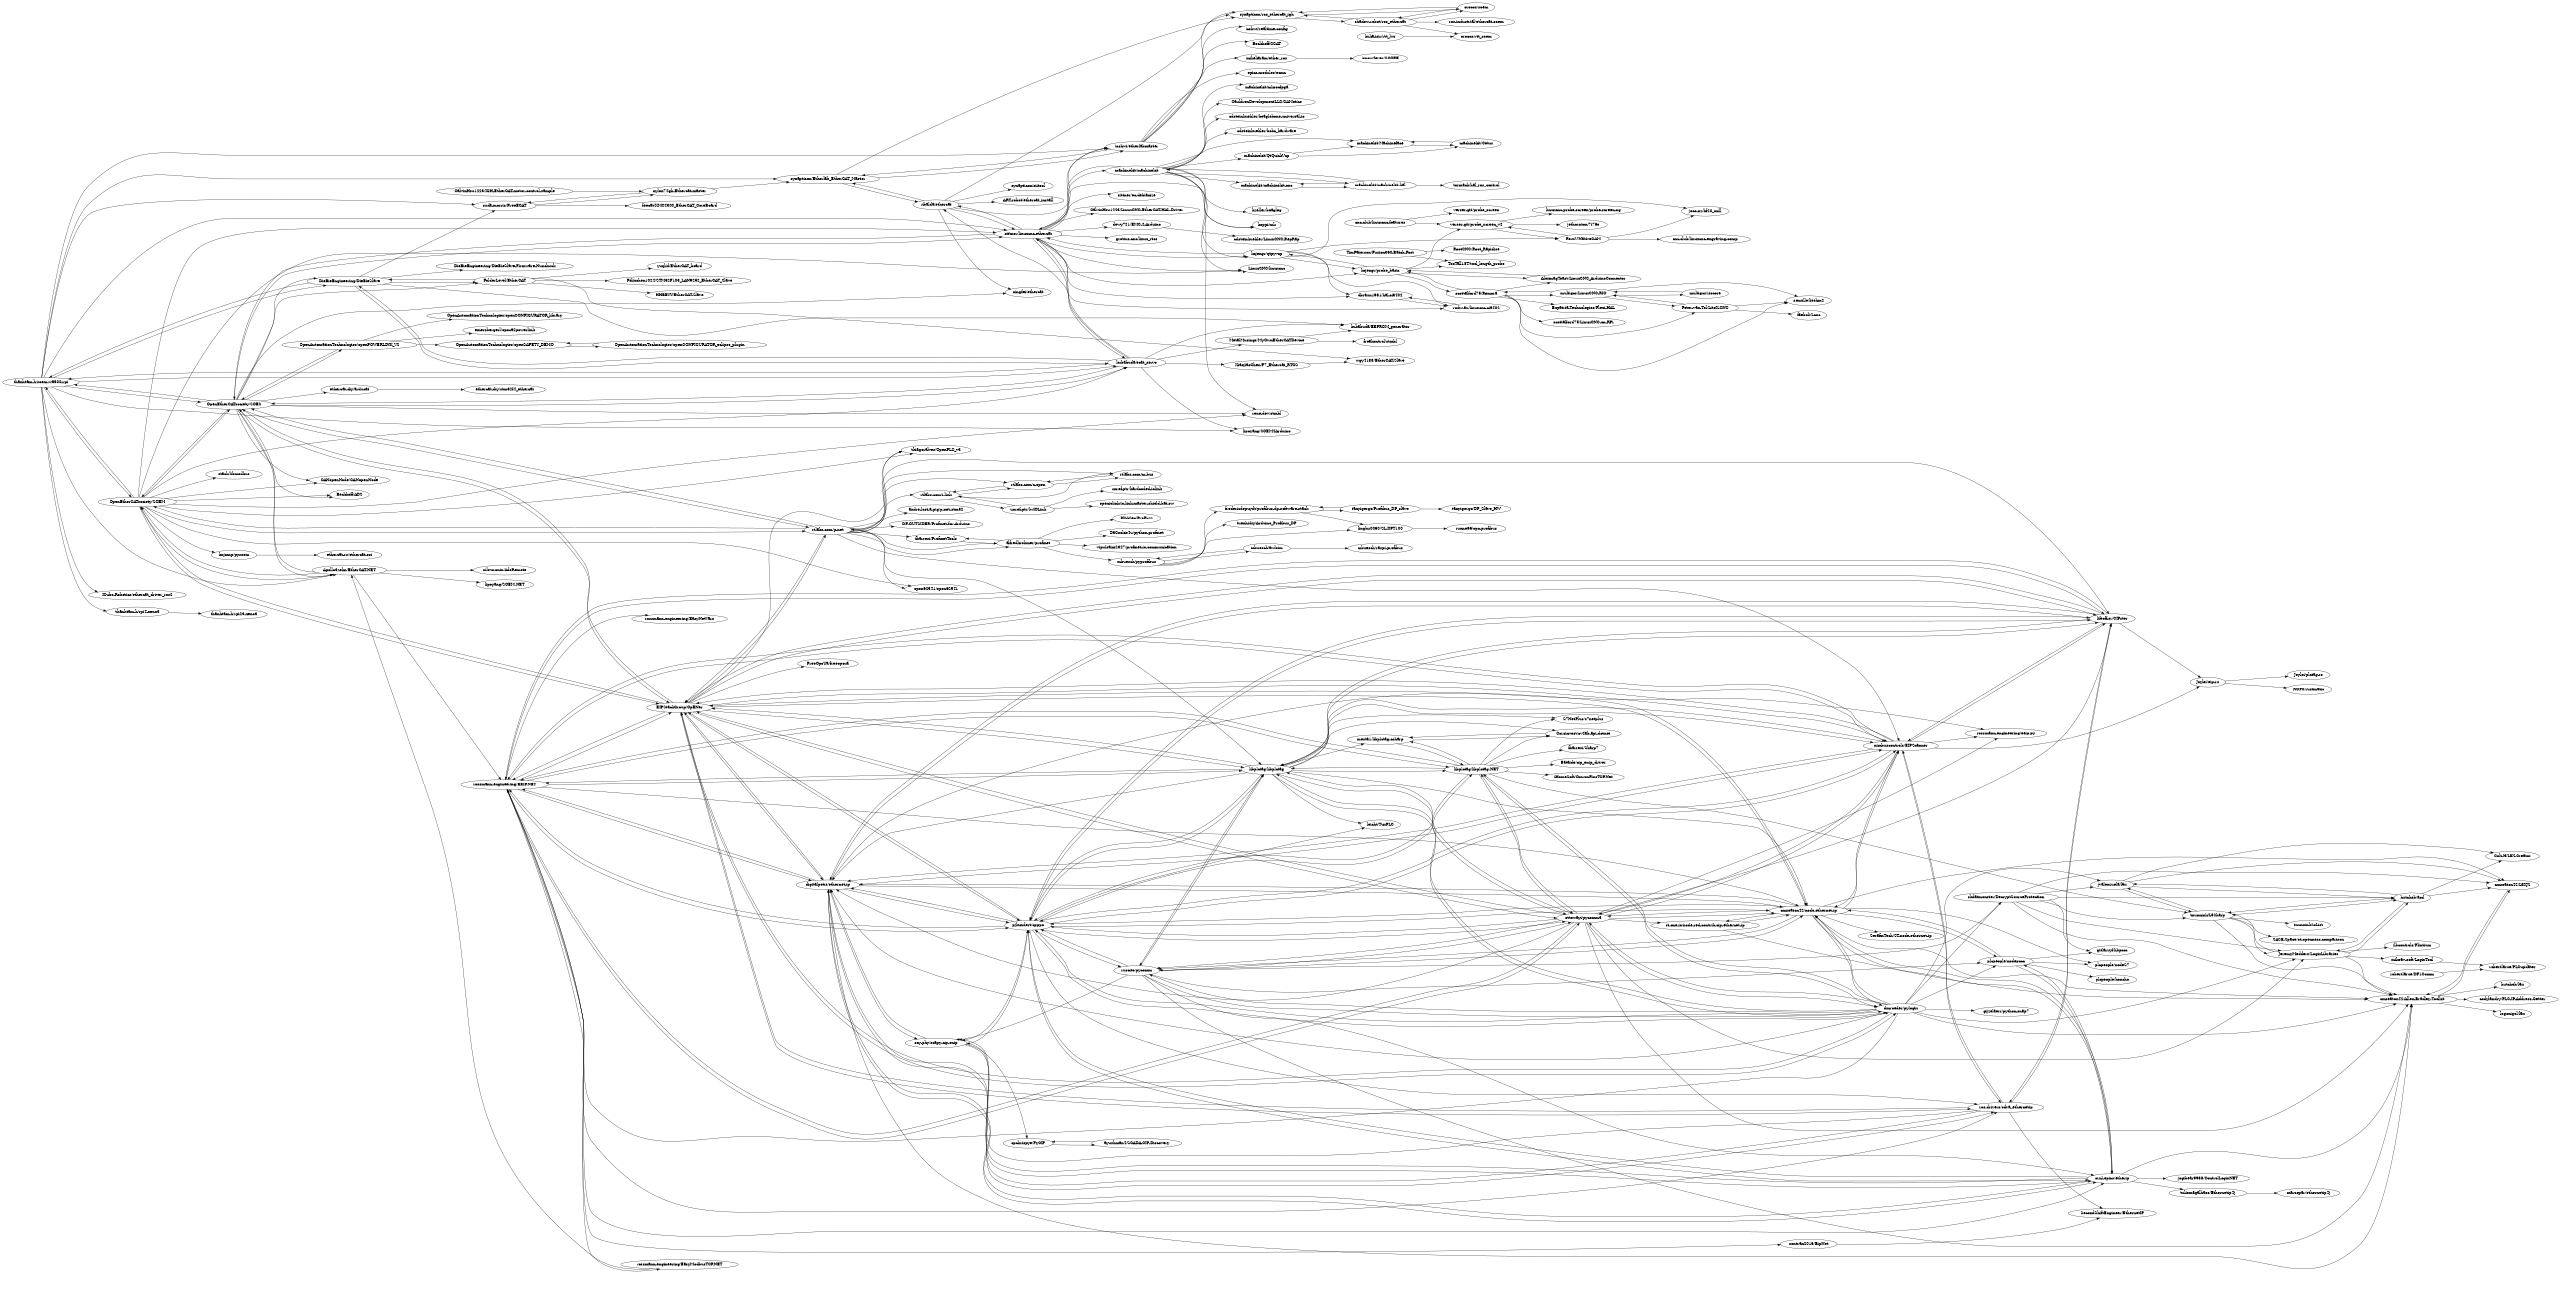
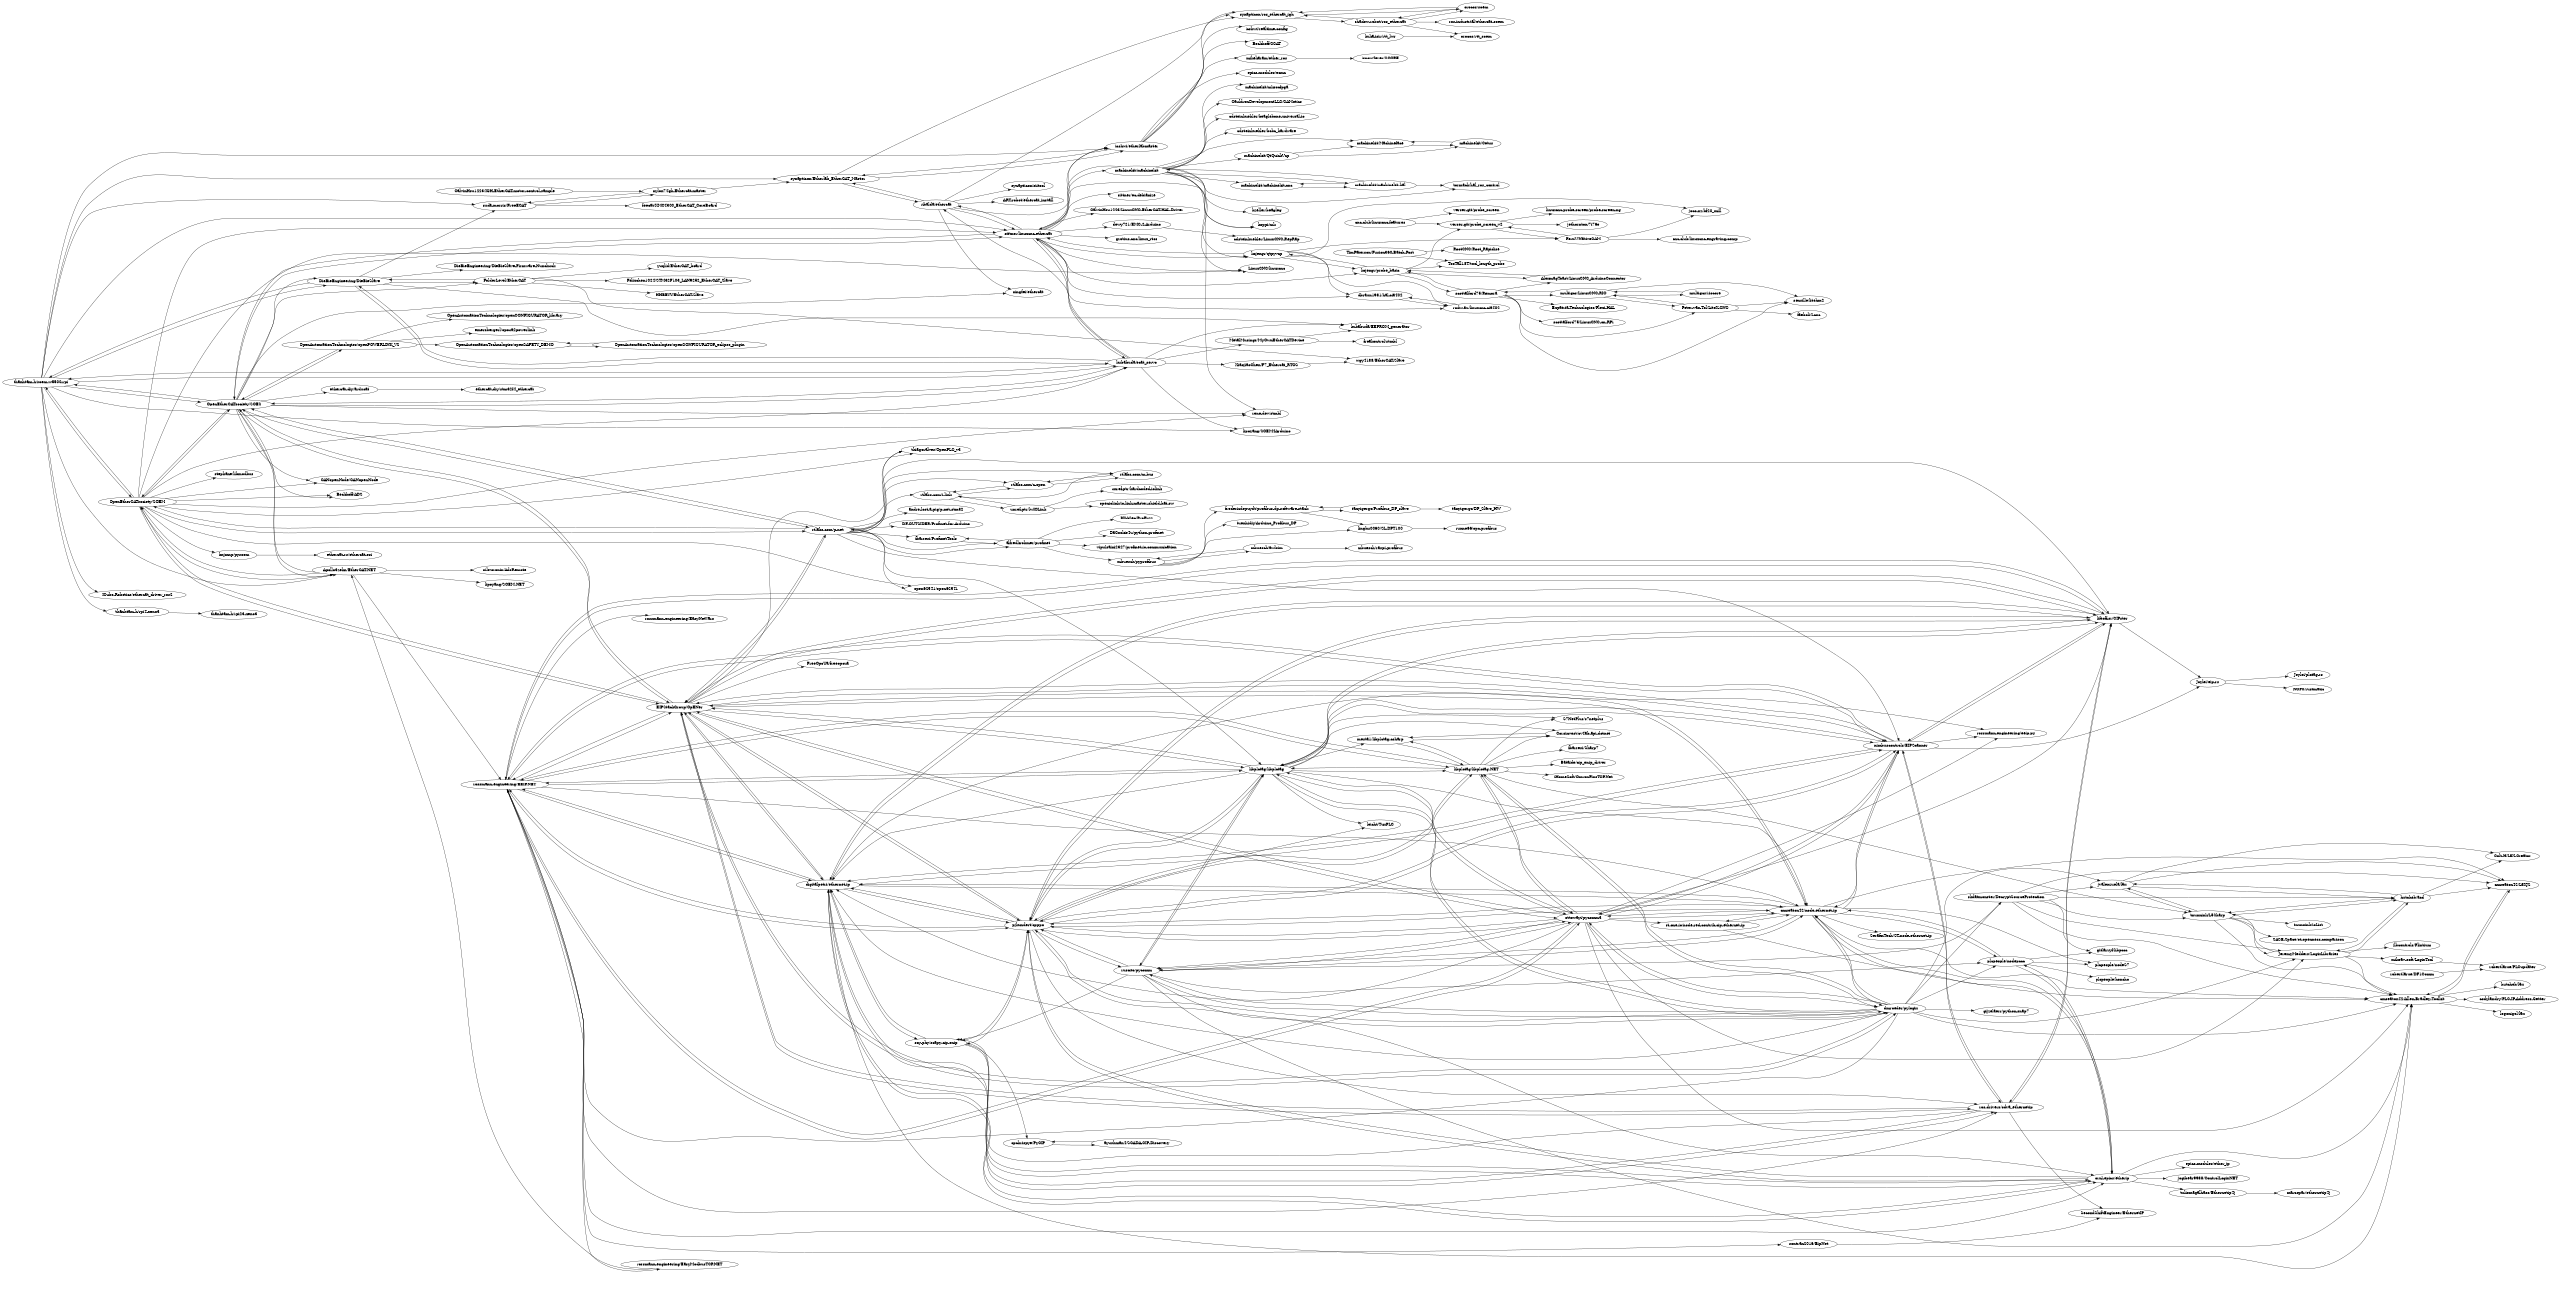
edge "machinekit/machinekit" -> "tormach/hal_ros_control": added
node "stack/libmodbus": label "stack/libmodbus" -> "stephane/libmodbus"
node "epics-modules/ether_ip": added
